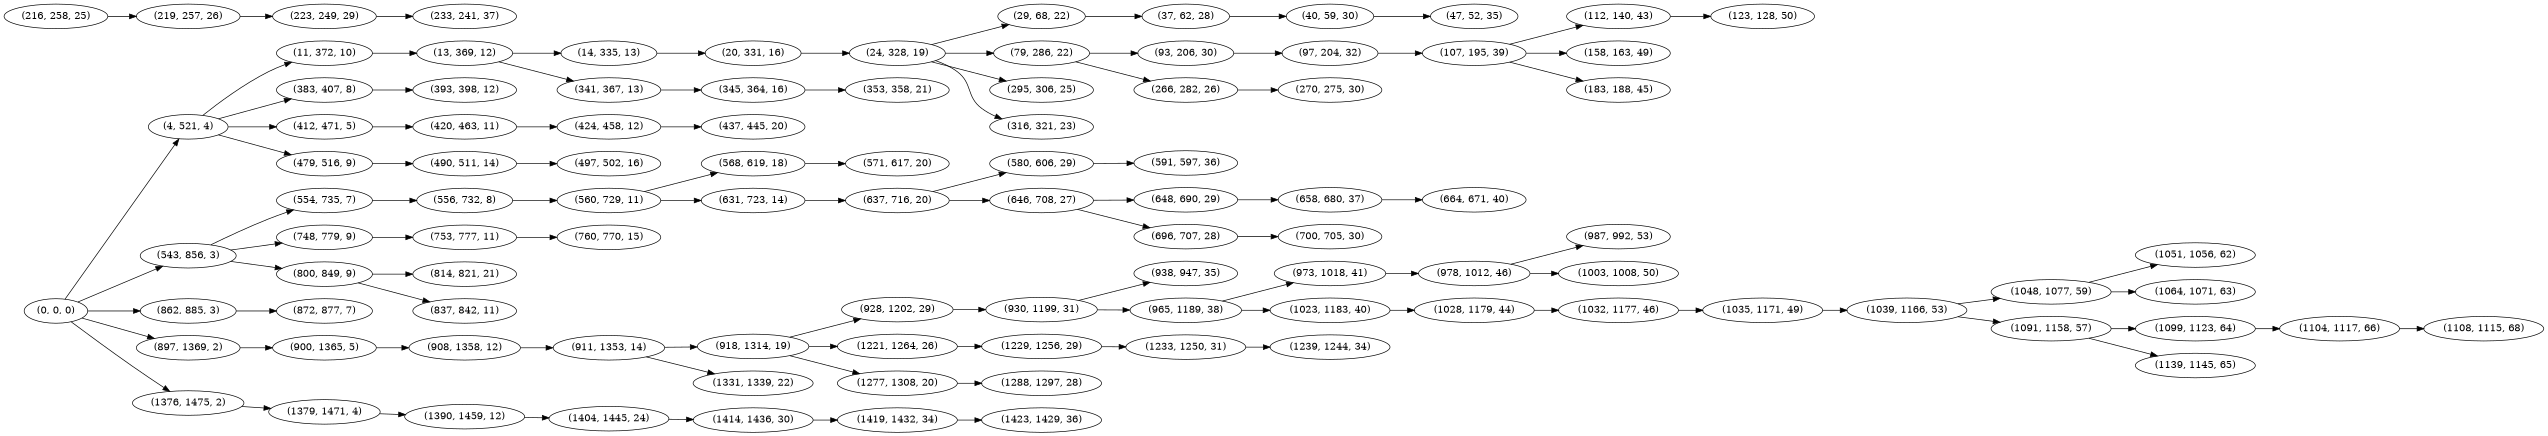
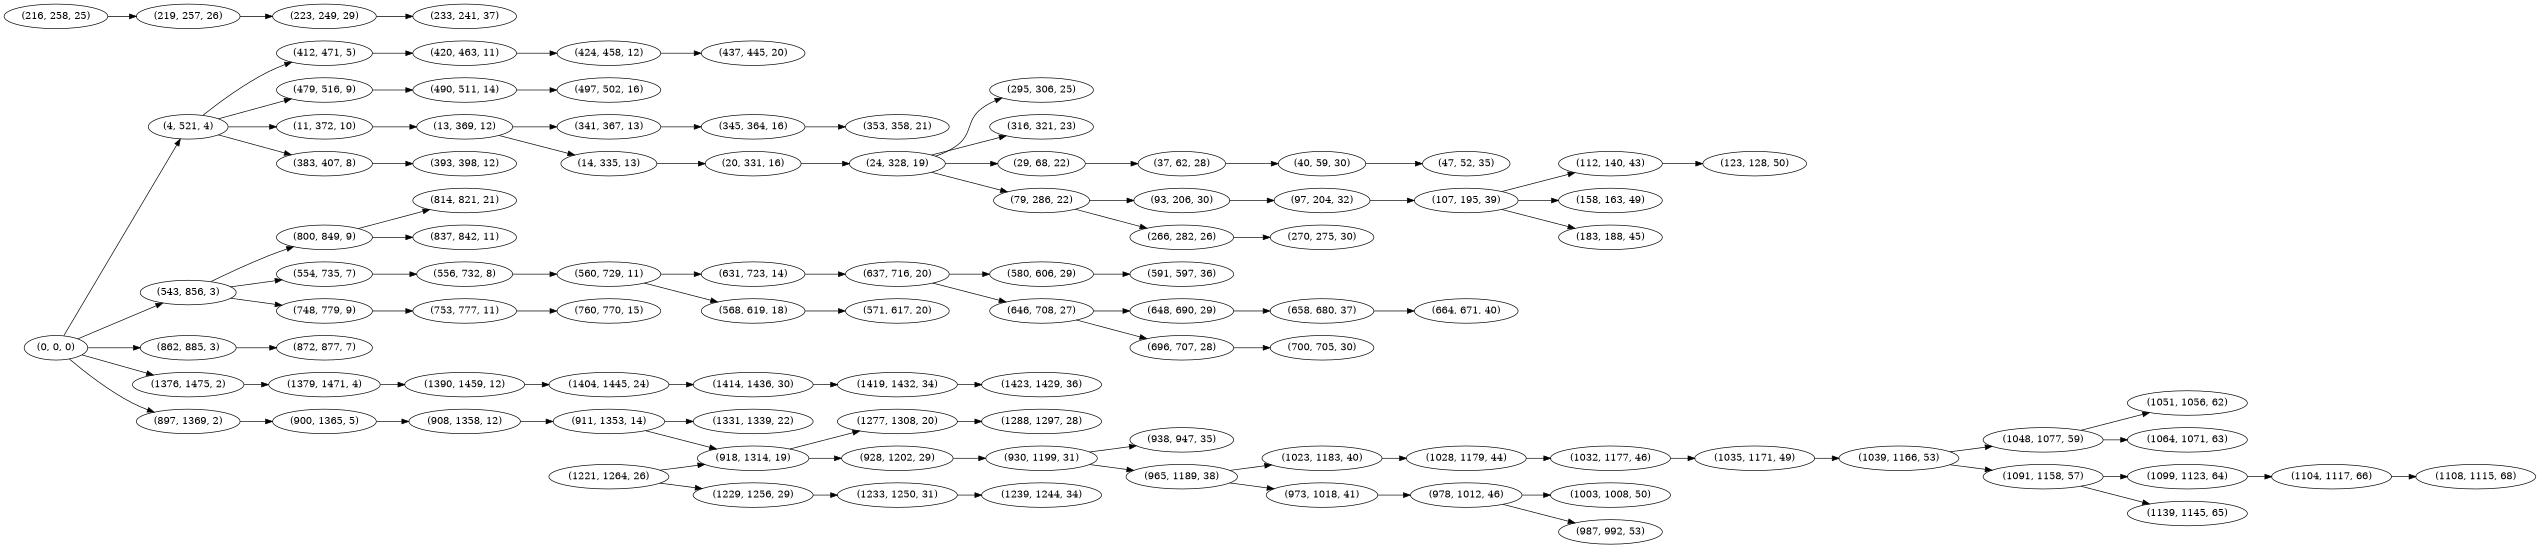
edge "(918, 1314, 19)" -> "(1221, 1264, 26)": reversed
